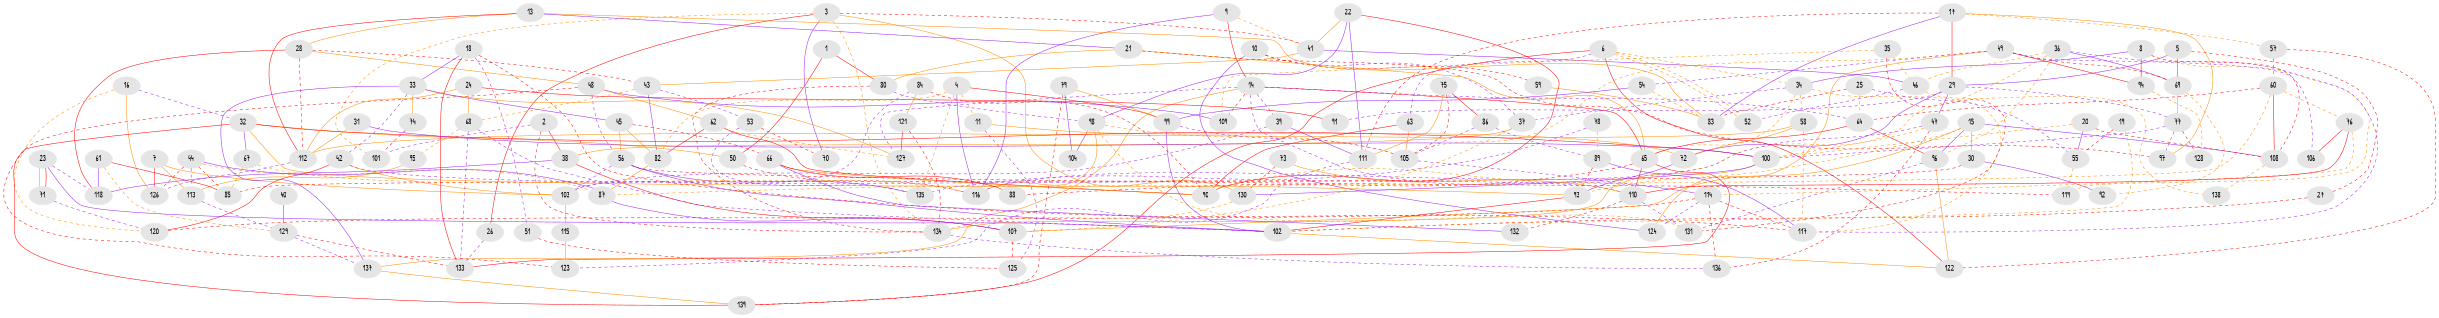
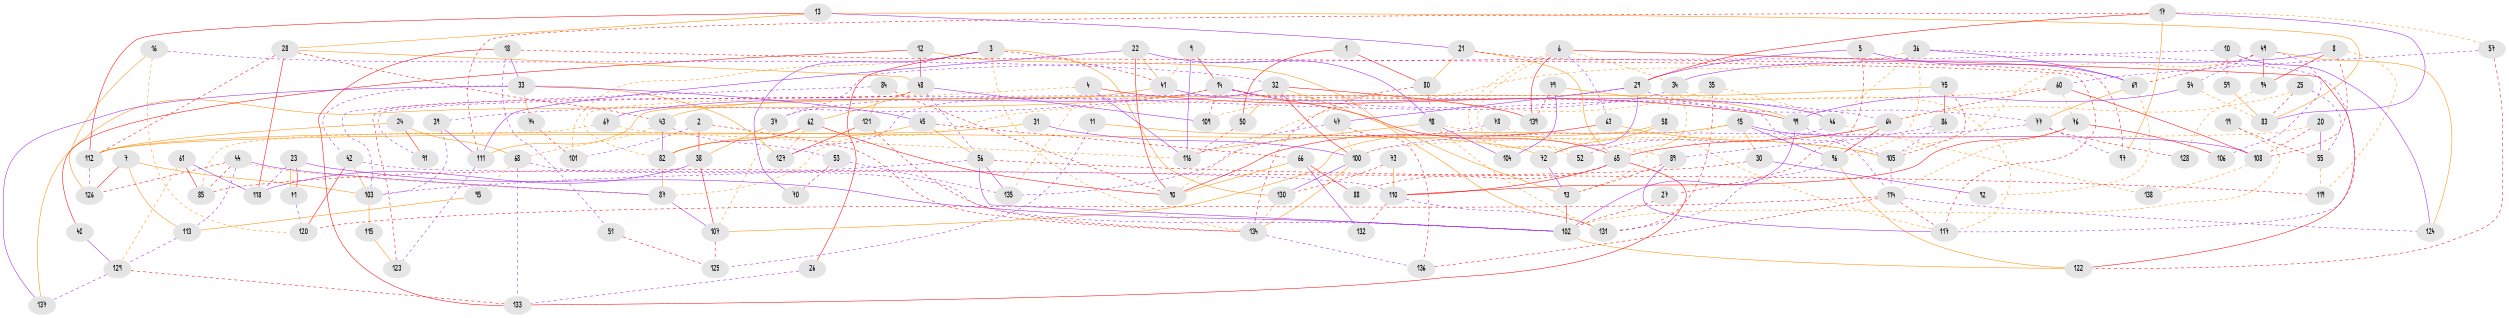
node "12": added
edge "137" -- "139": removed
